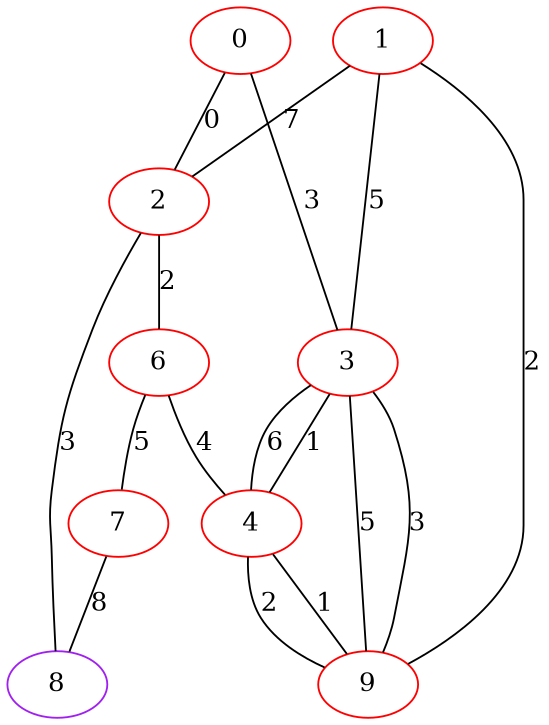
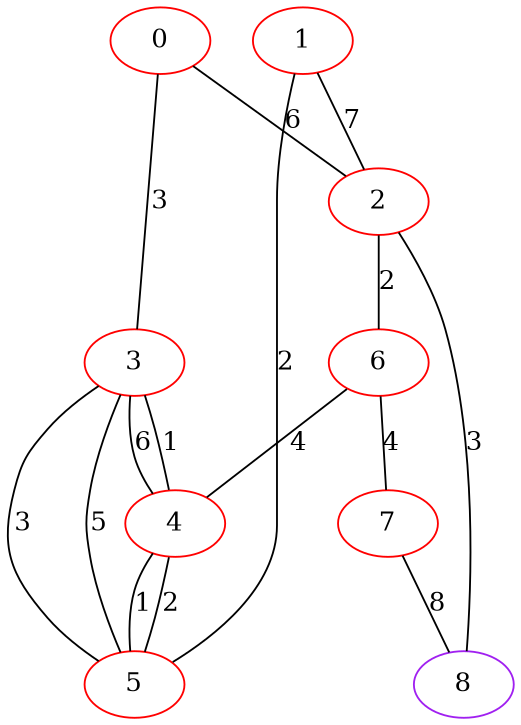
edge "0" -- "2": label "0" -> "6"
edge "1" -- "3": removed, label "5"
edge "6" -- "7": label "5" -> "4"
node "9": label "9" -> "5"
